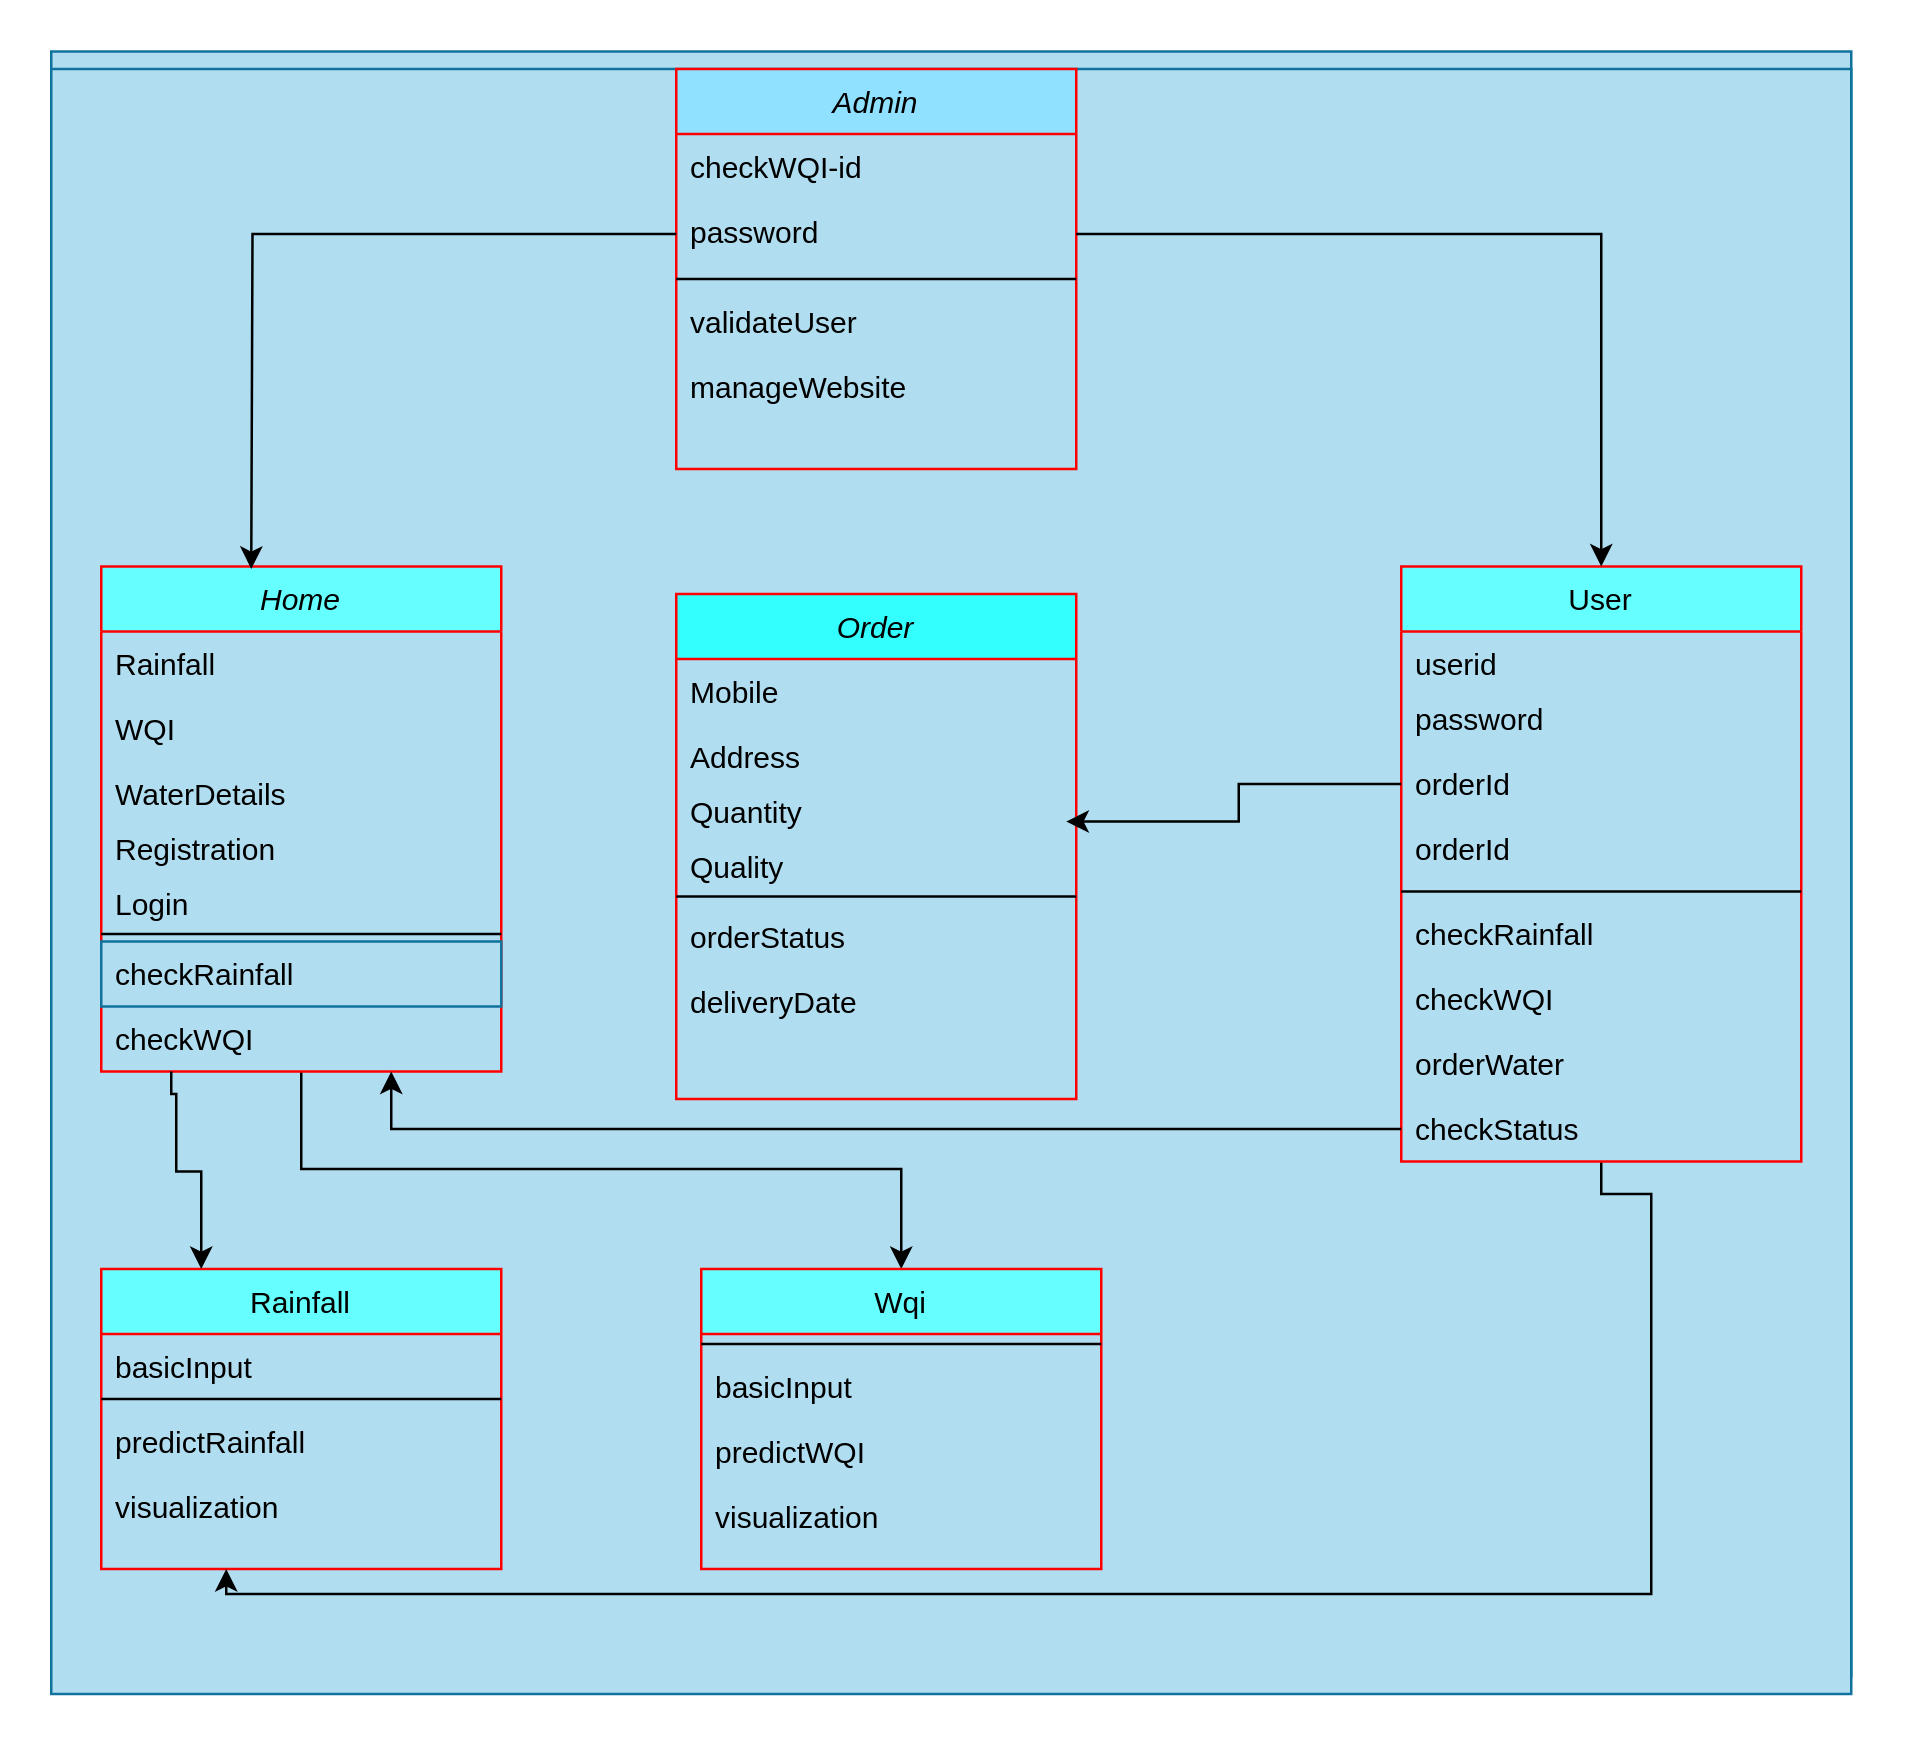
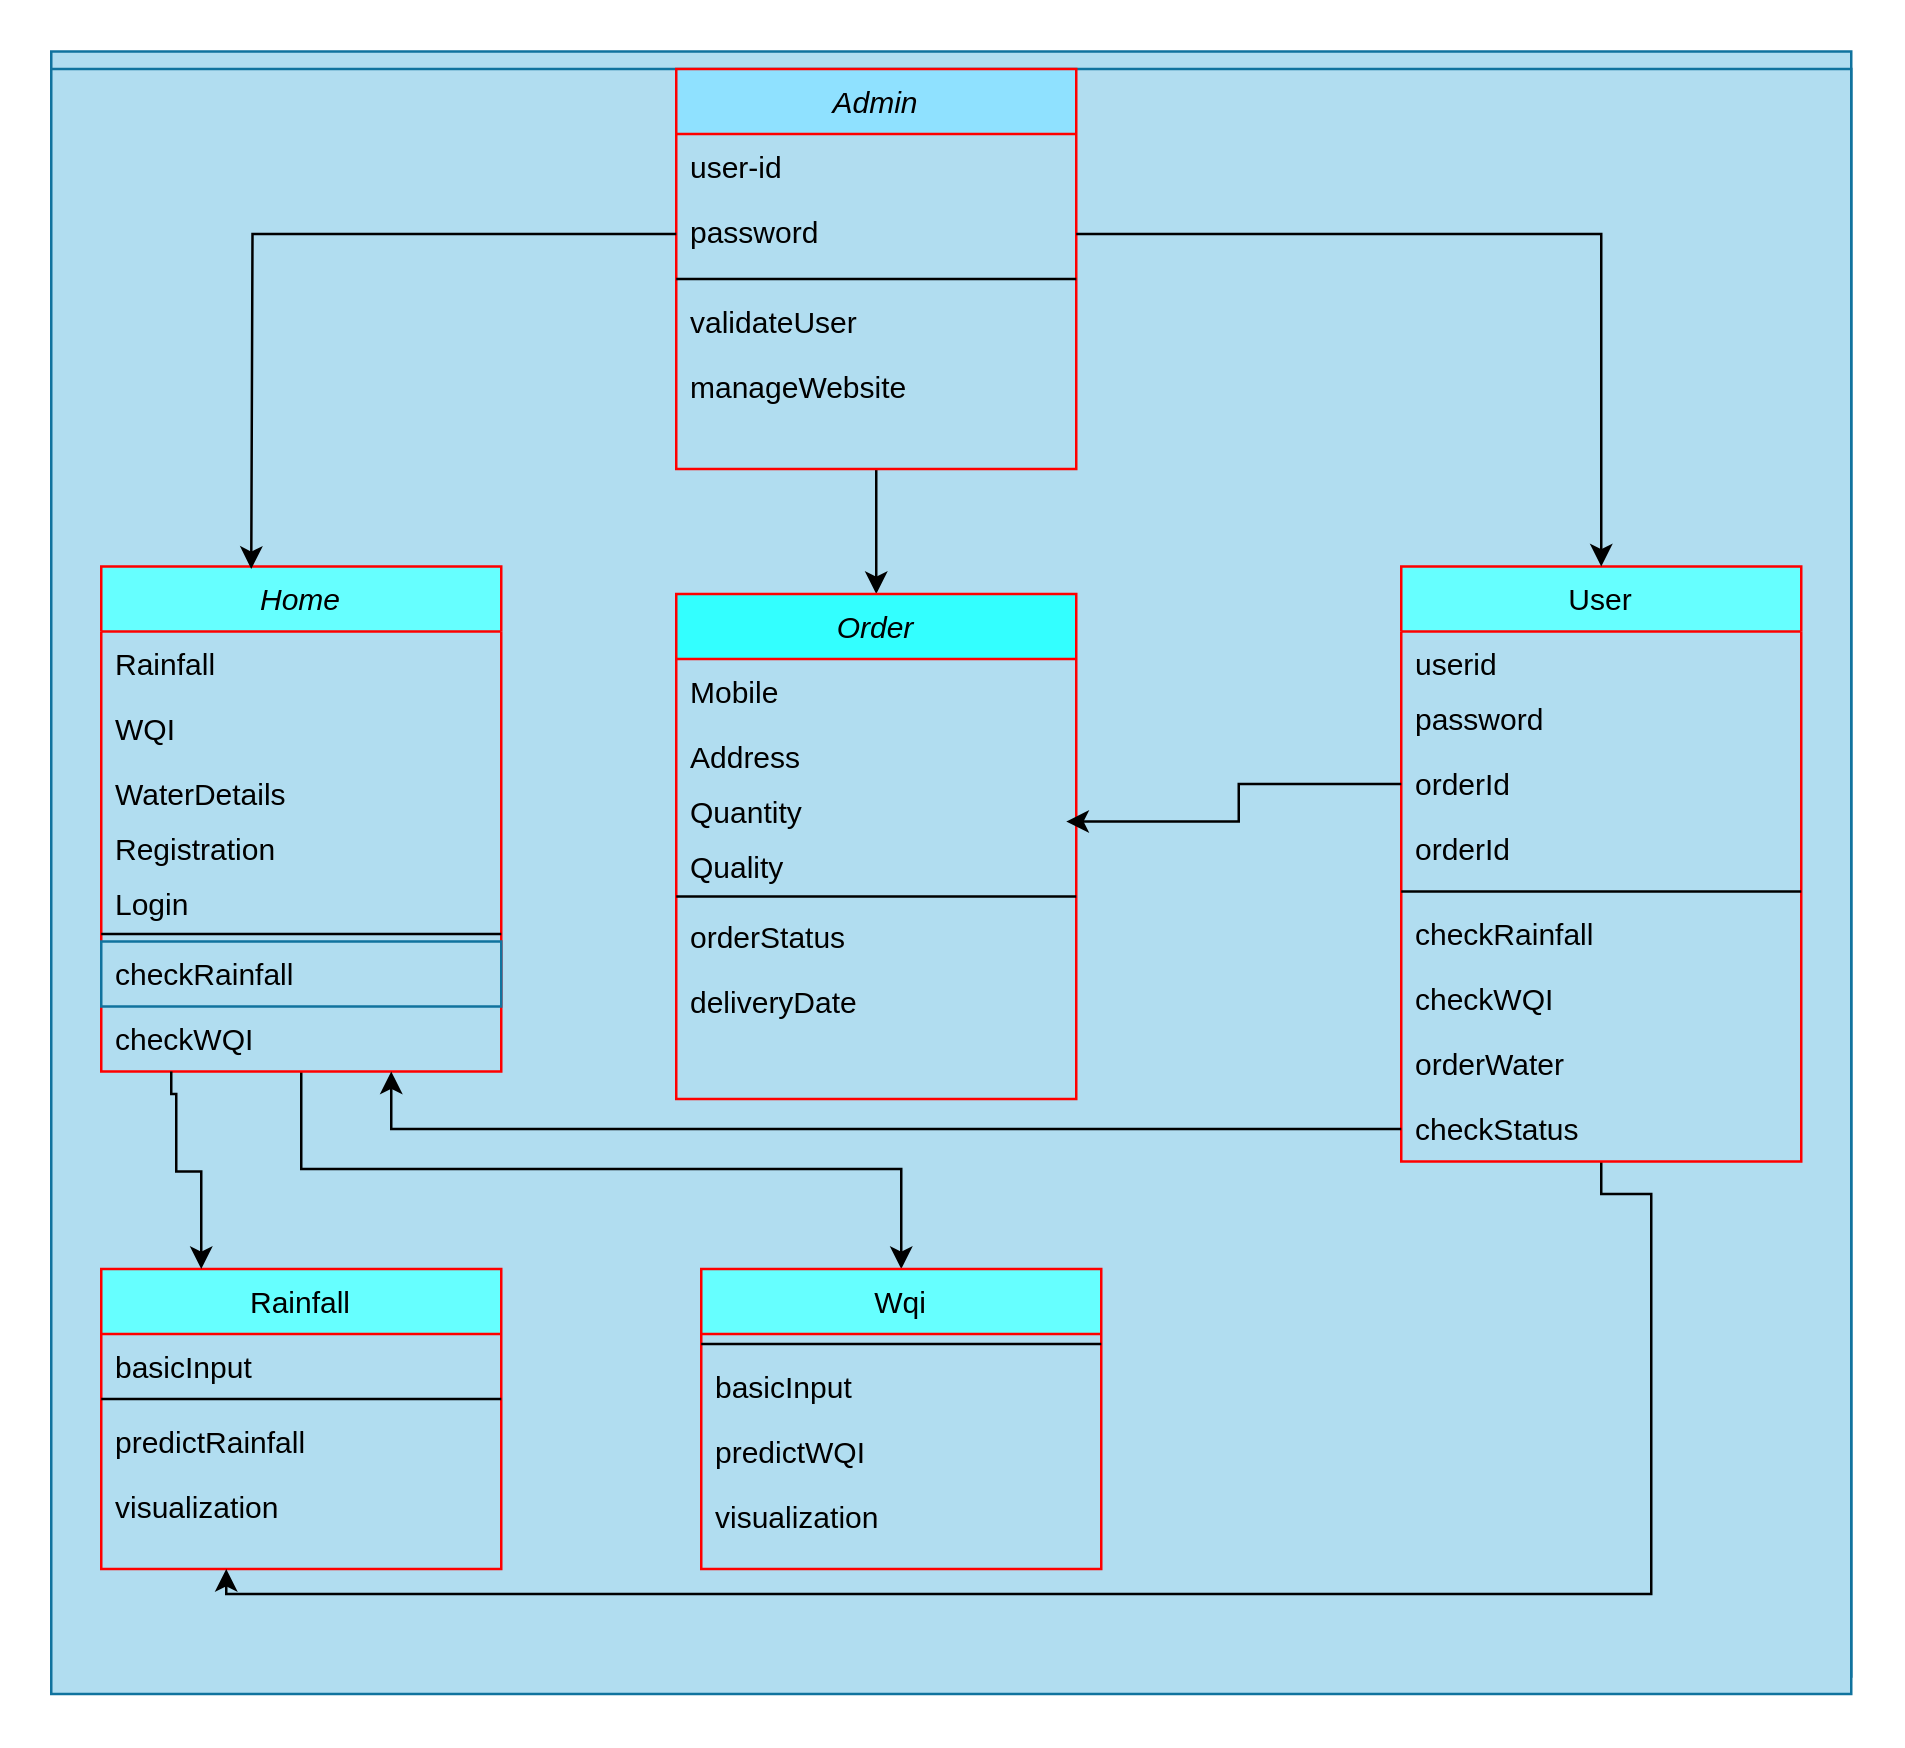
node "checkWQI-id": label "checkWQI-id" -> "user-id"
edge "Admin" -> "Order": added
